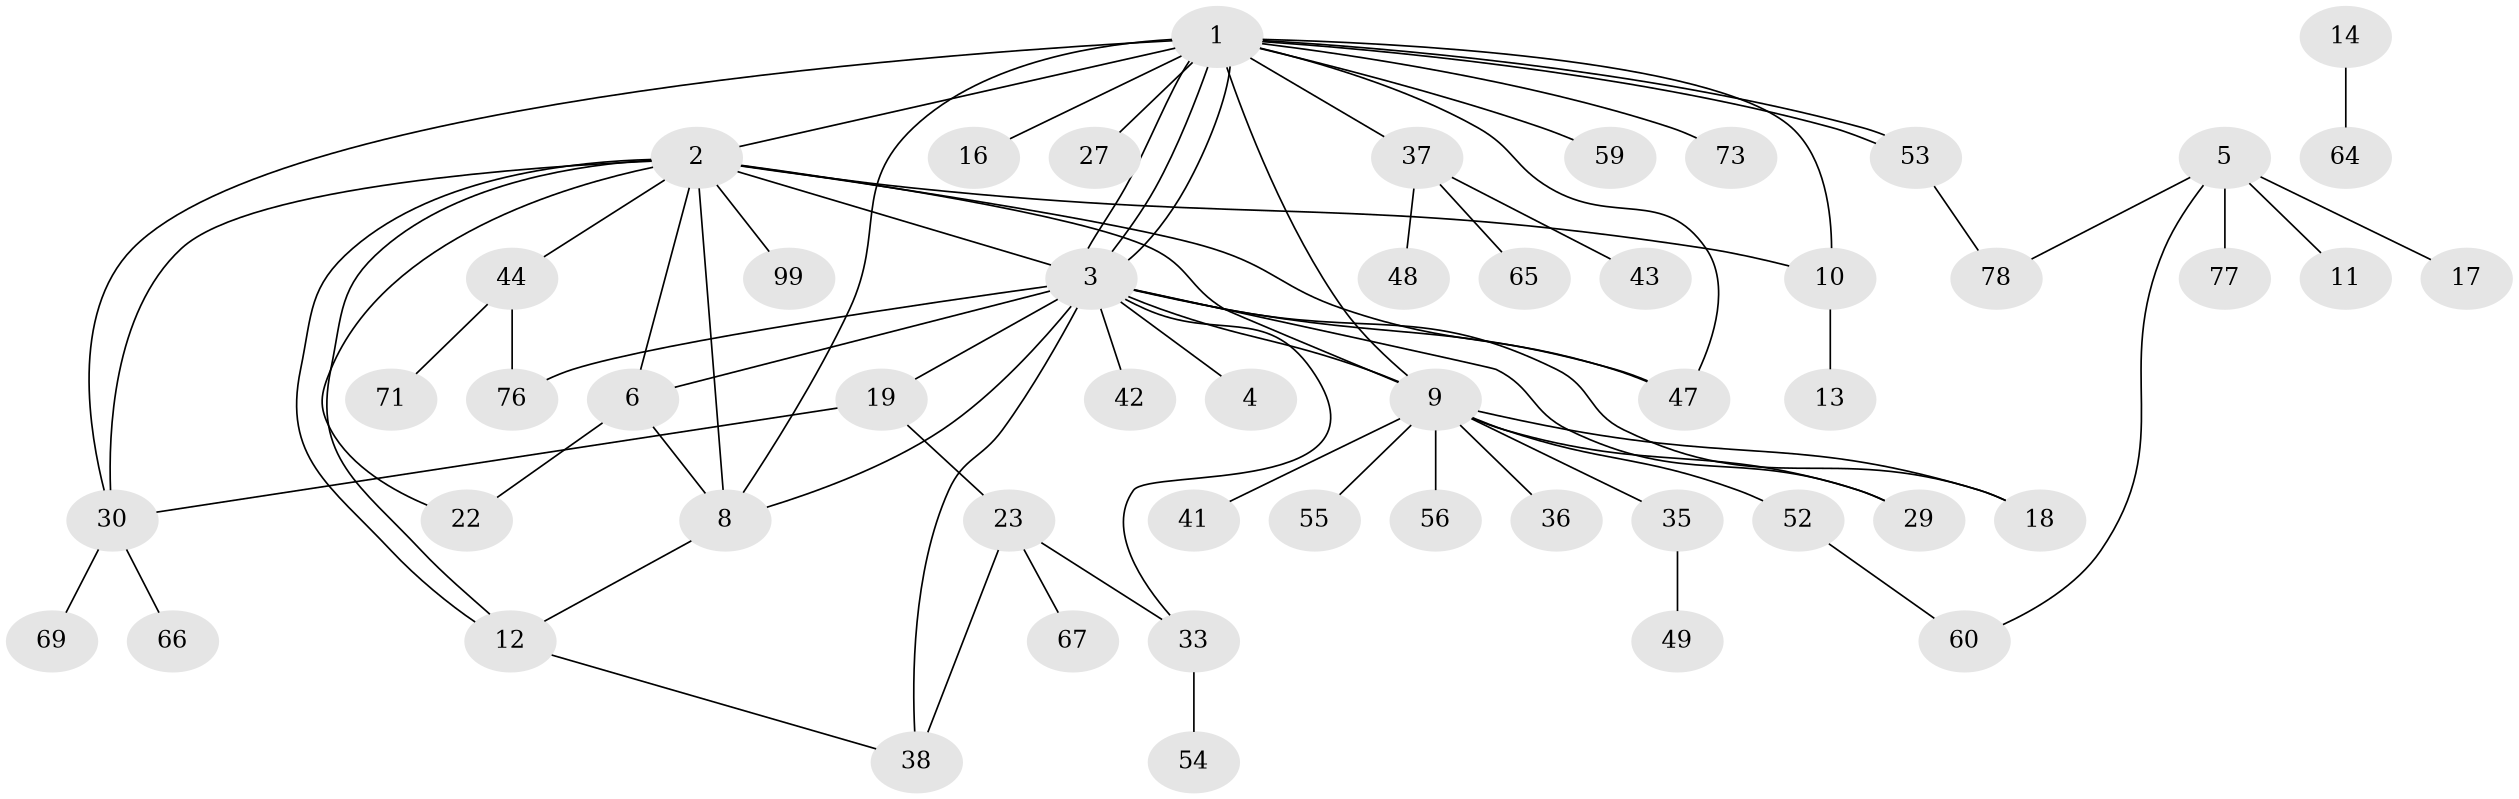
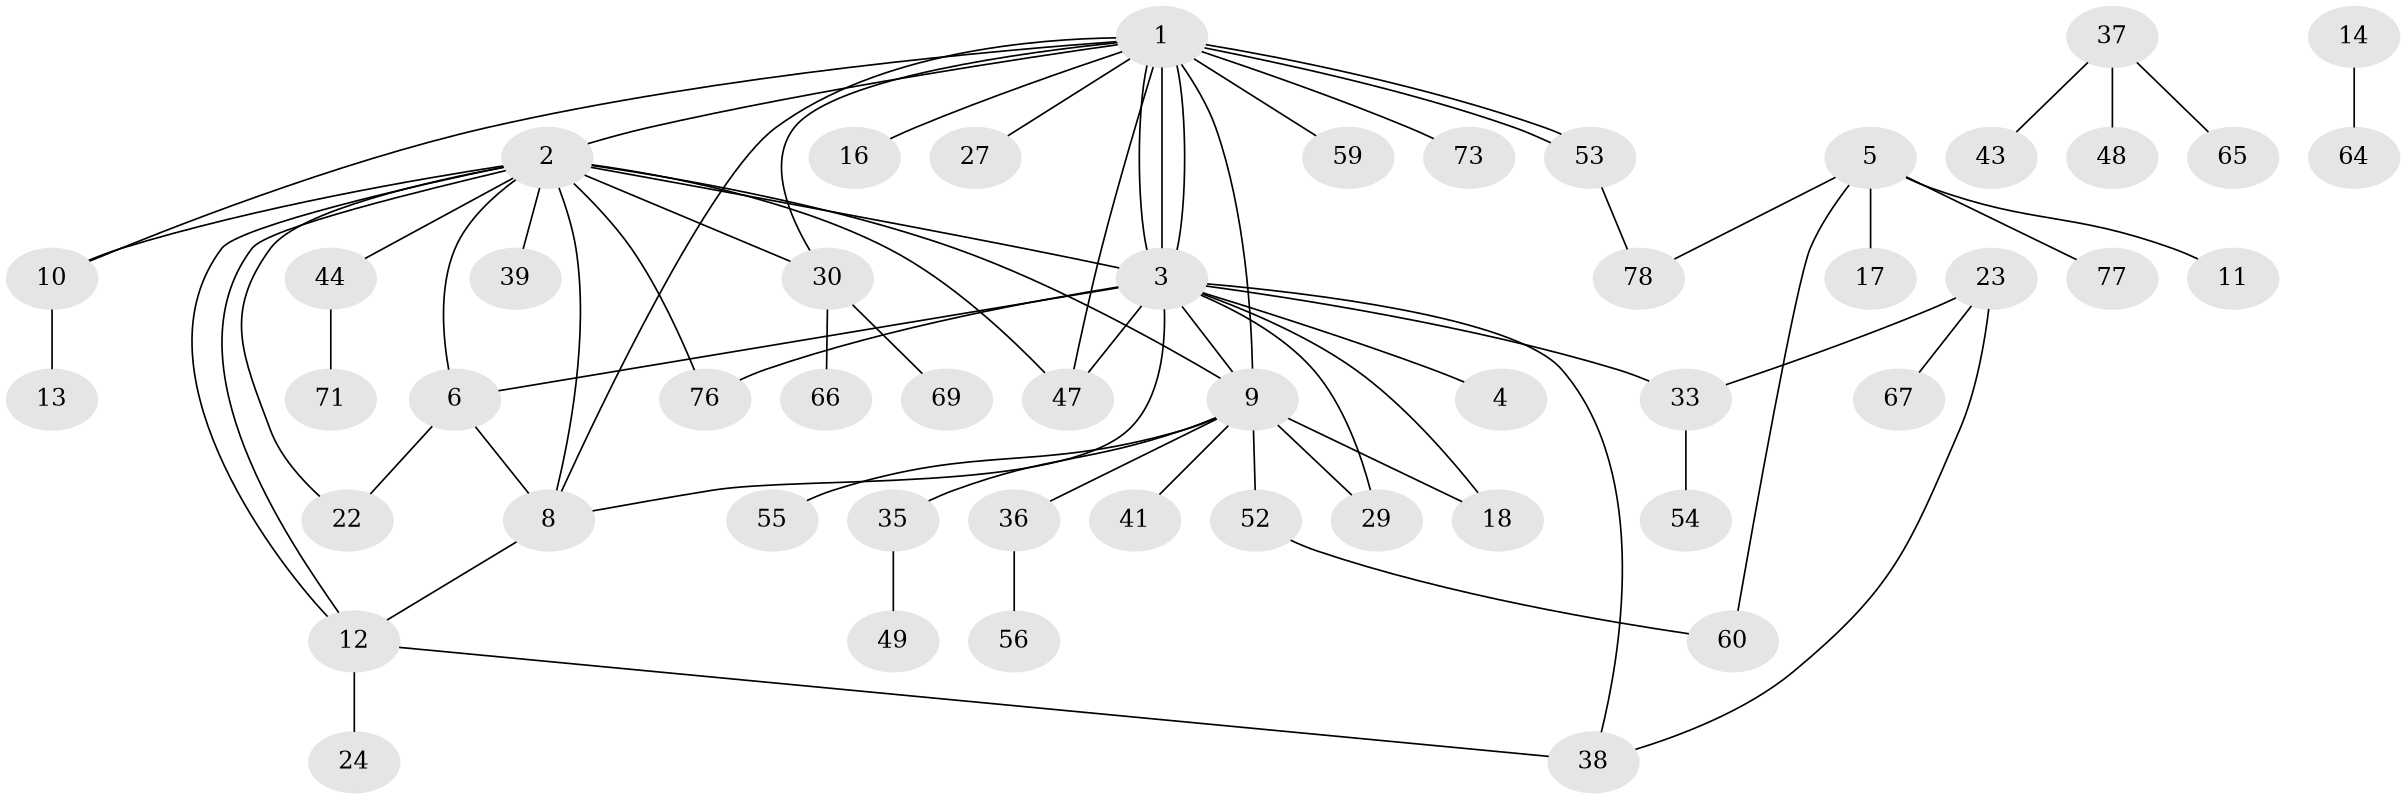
edge "1" -- "37": removed
node "99": label "99" -> "39"
edge "44" -- "76": now "2" -- "76"
node "19": removed
node "42": removed
edge "9" -- "56": now "36" -- "56"
node "24": added
